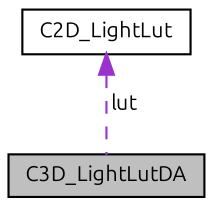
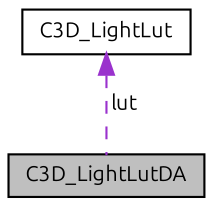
node "C2D_LightLut": label "C2D_LightLut" -> "C3D_LightLut"
